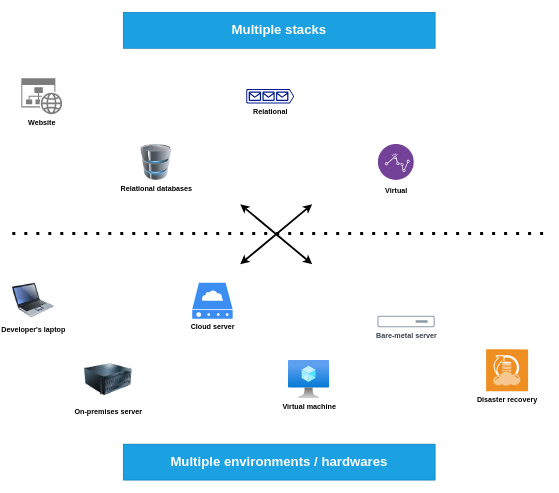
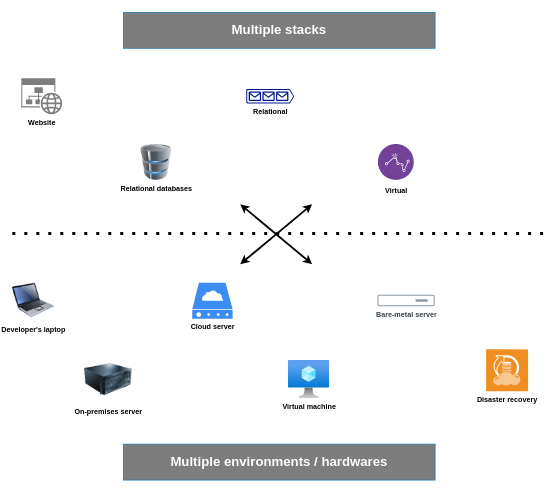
node "Multiple stacks": fillcolor #1ba1e2 -> #7d7d7d
node "Bare-metal server": moved (407, 322) -> (407, 301)
node "Multiple environments / hardwares": fillcolor #1ba1e2 -> #7d7d7d
